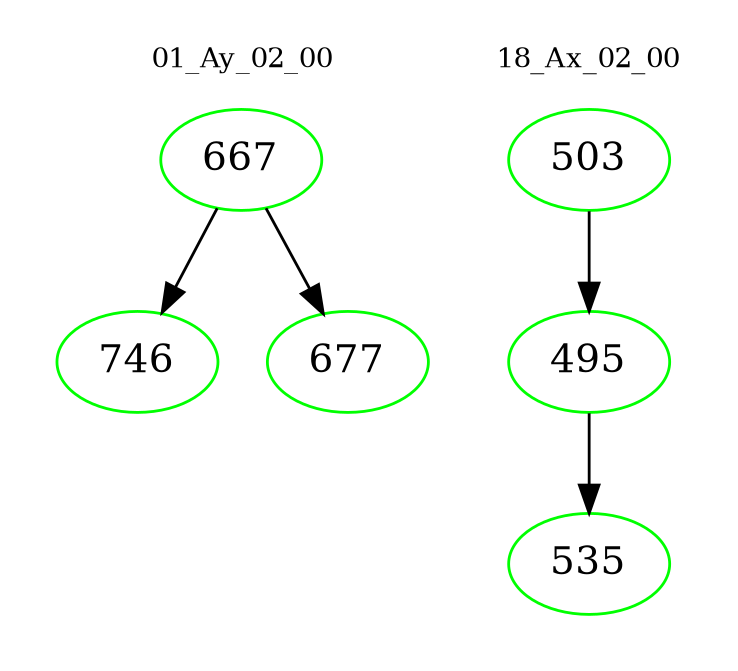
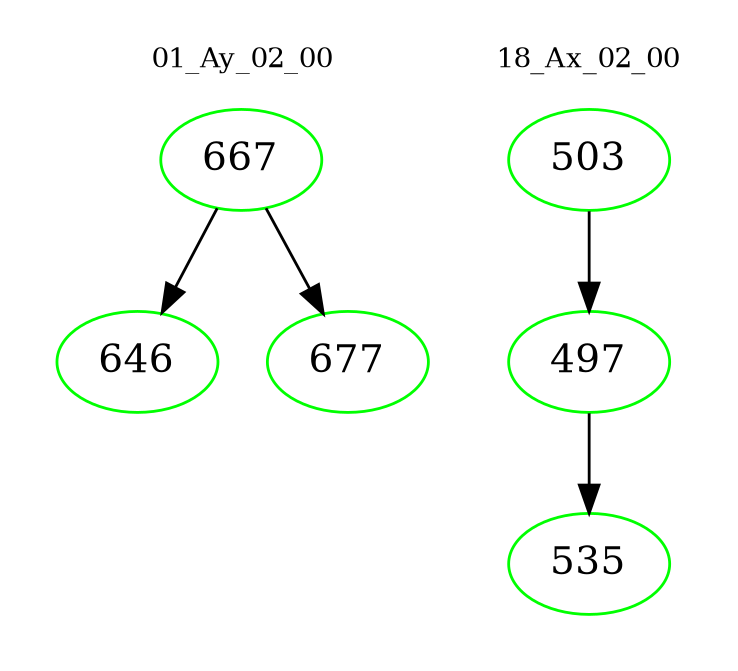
node "746": label "746" -> "646"
node "495": label "495" -> "497"
